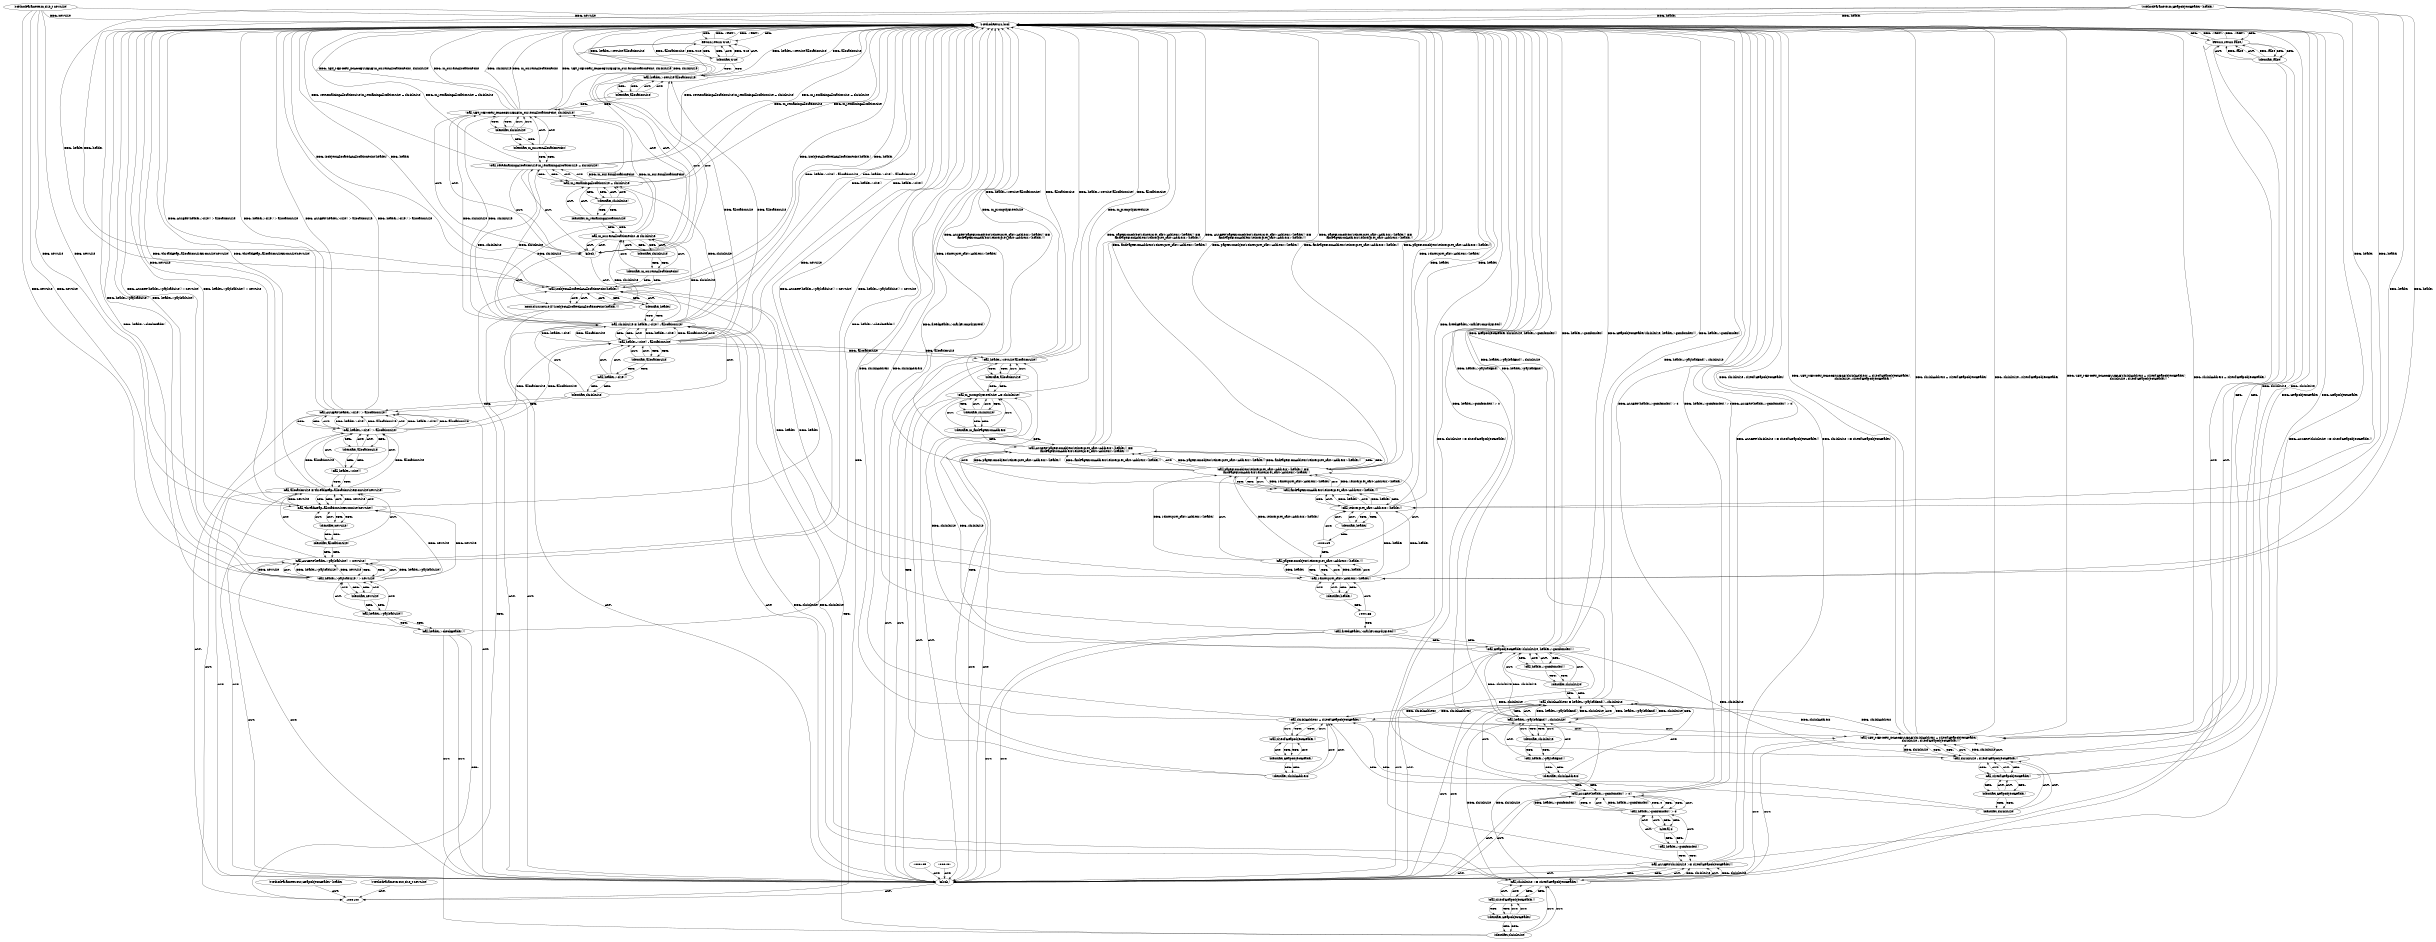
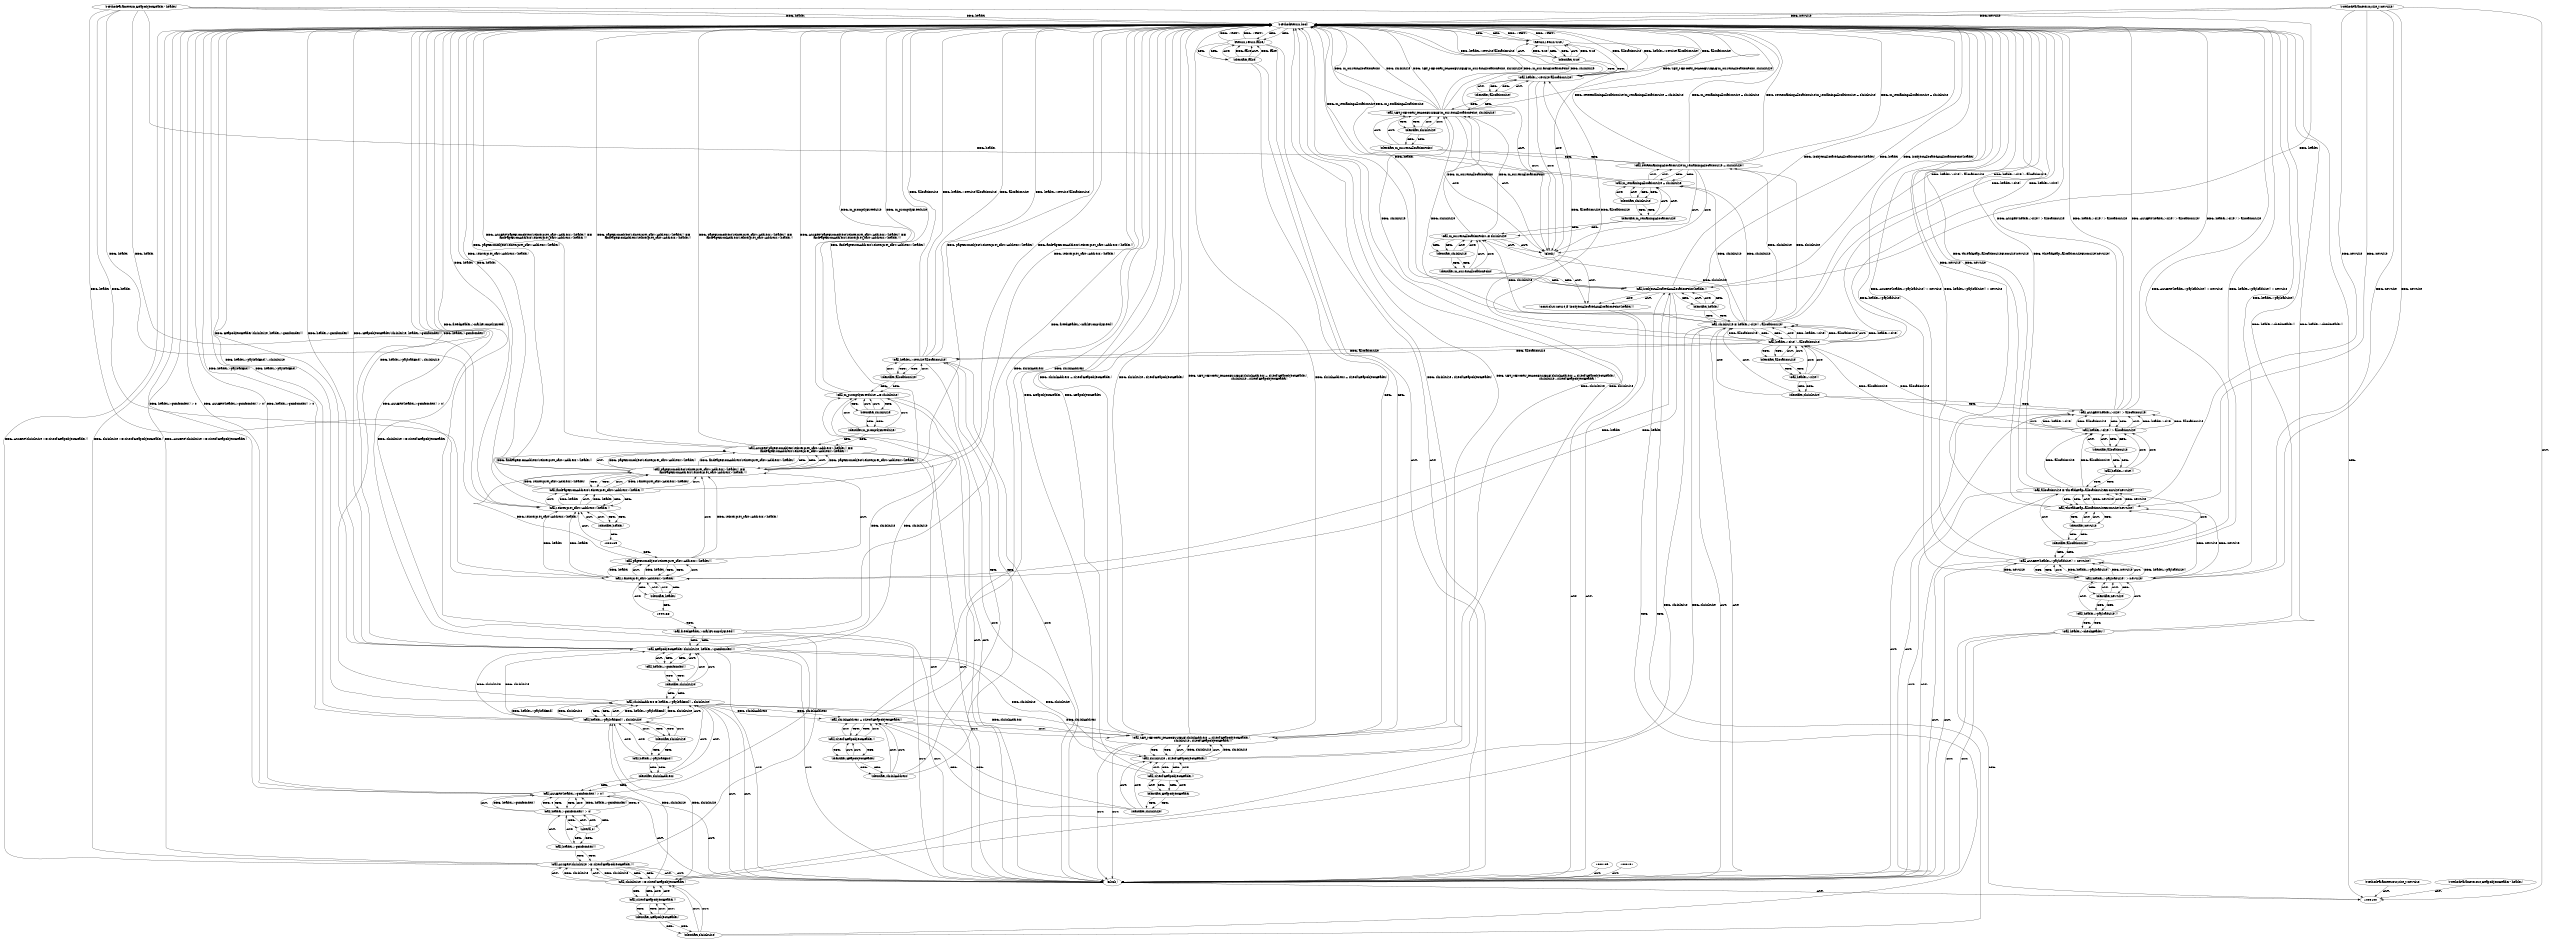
node "(Identifier,m_findPageFromAddress)": label "(Identifier,m_findPageFromAddress)" -> "(Identifier,m_promptlyFreedSize)"
edge "(Call,header->size() > allocationSize)" -> "1000100": now "(MethodParameterIn,size_t newSize)" -> "1000100"
